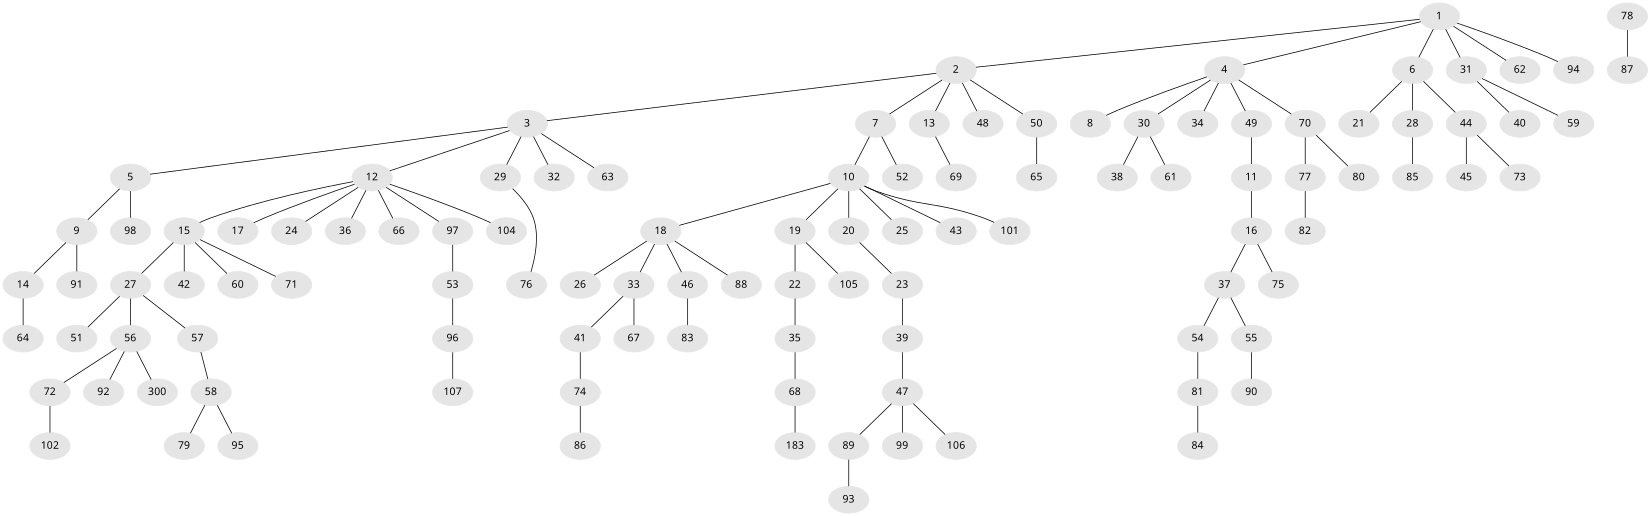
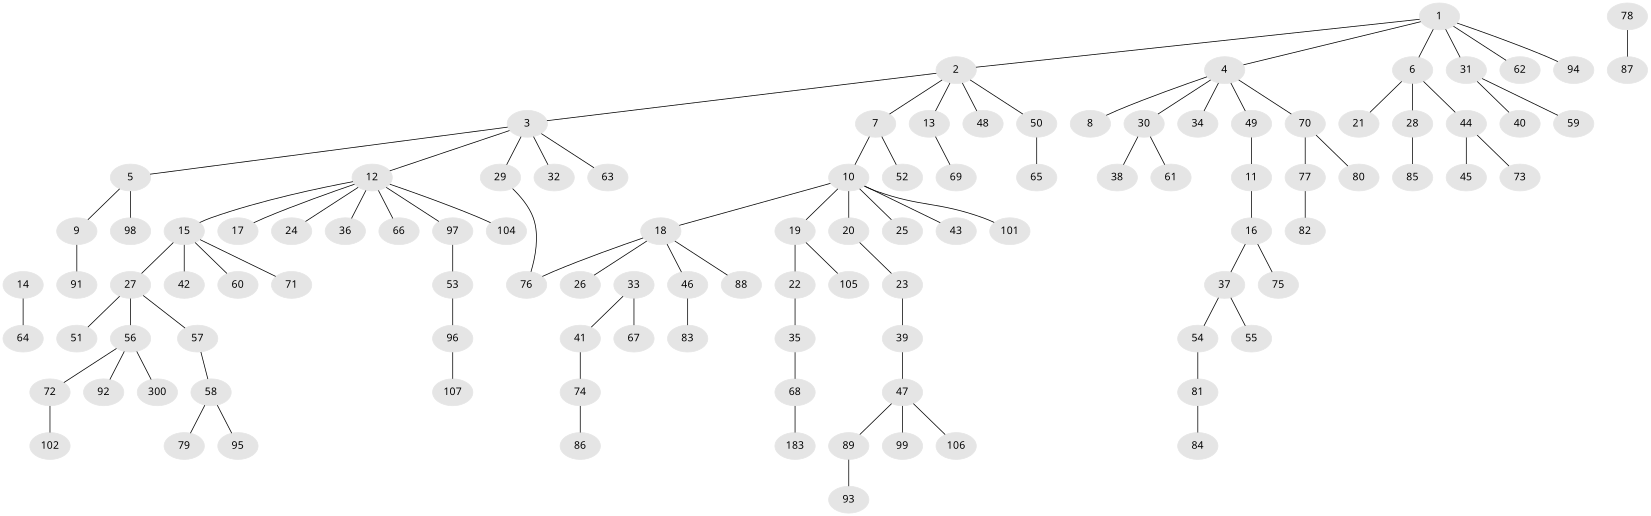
edge "9" -- "14": removed
edge "18" -- "33": now "18" -- "76"
node "90": removed
